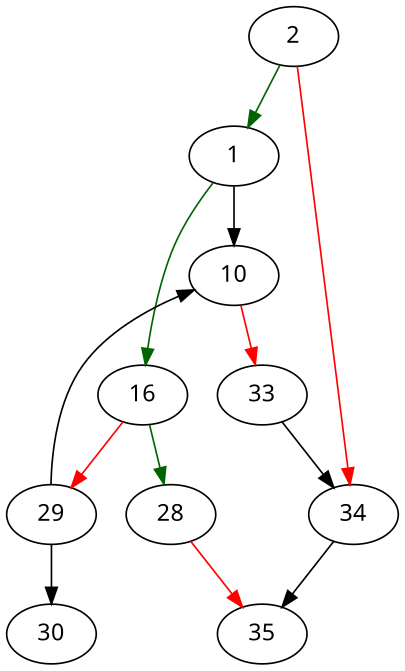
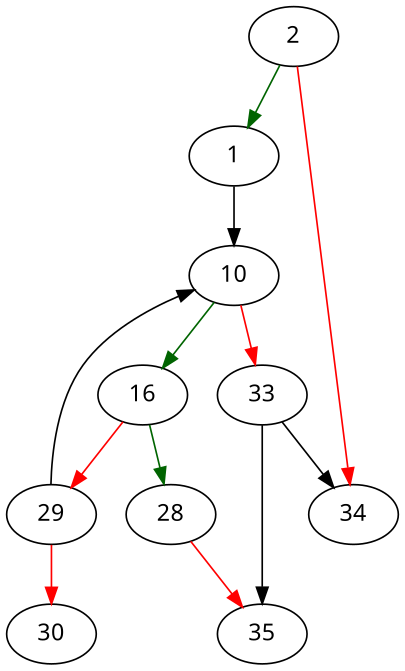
edge "1" -> "16": now "10" -> "16"
edge "29" -> "30": color black -> red
edge "34" -> "35": now "33" -> "35"
